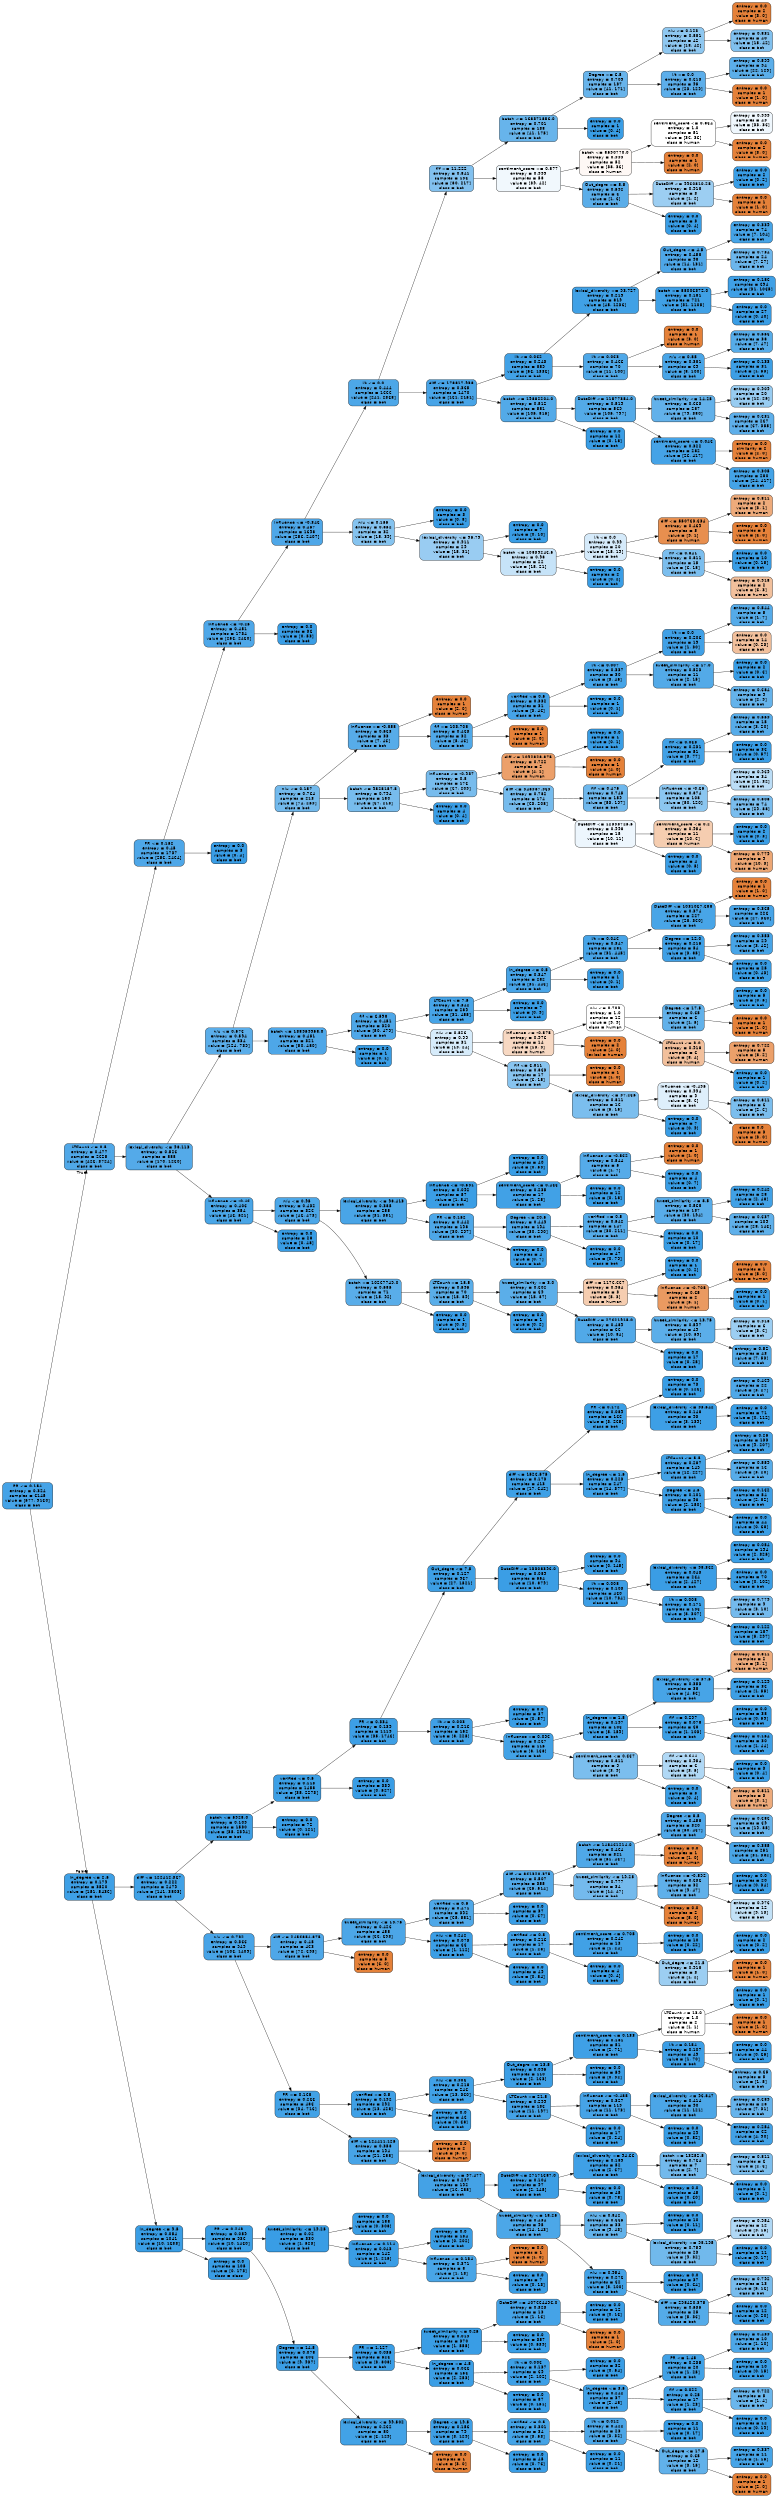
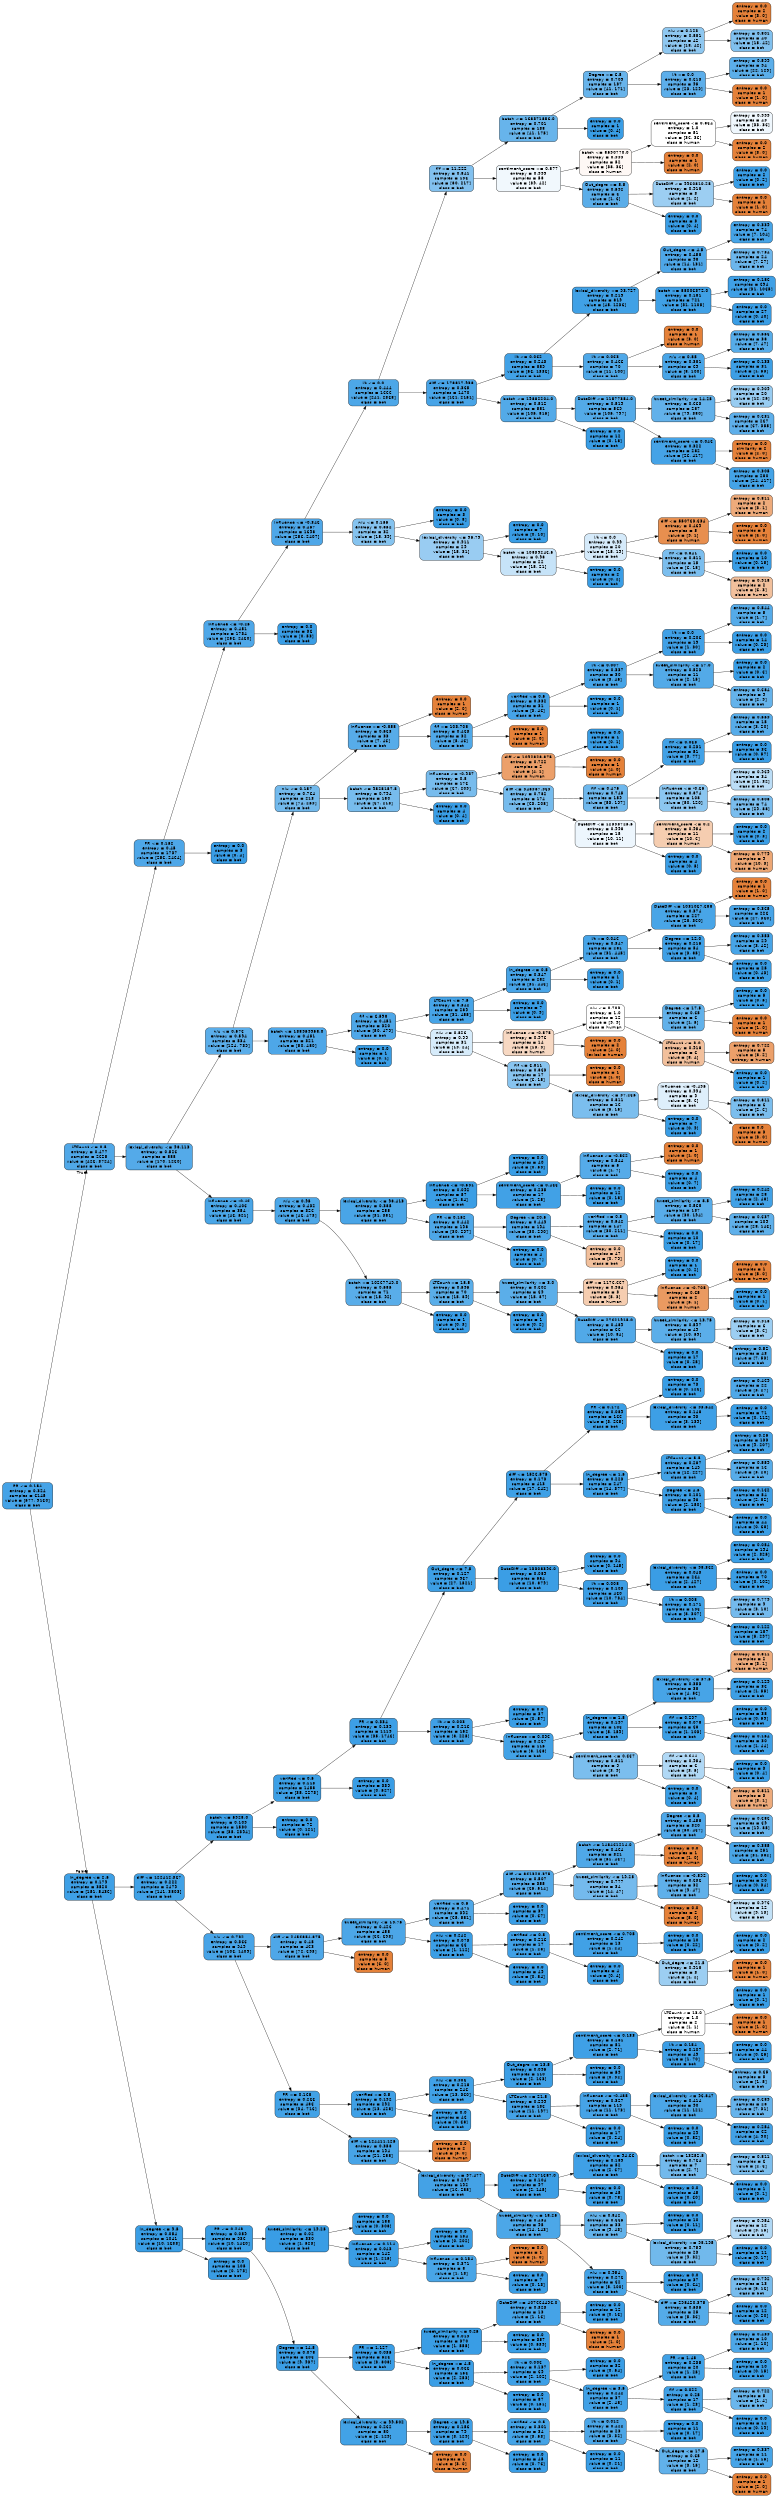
node "entropy = 0.831 samples = 40 value = [15, 42] class = bot": label "entropy = 0.831 samples = 40 value = [15, 42] class = bot" -> "entropy = 0.801 samples = 40 value = [15, 42] class = bot"
node "entropy = 0.0 samples = 14 value = [0, 23] class = bot": fillcolor #f2c09c -> #399de5
node "entropy = 0.722 samples = 5 value = [8, 2] class = human": label "entropy = 0.722 samples = 5 value = [8, 2] class = human" -> "entropy = 0.722 samples = 5 value = [8, 2] entropy = human"
node "entropy = 0.0 samples = 28 value = [0, 48] class = bot": removed
node "entropy = 0.0 samples = 47 value = [0, 79] class = bot": fillcolor #399de5 -> #f2c09c
node "entropy = 0.0 samples = 105 value = [0, 173] class = class": label "entropy = 0.0 samples = 105 value = [0, 173] class = class" -> "entropy = 0.0 samples = 105 value = [0, 173] class = bot"
